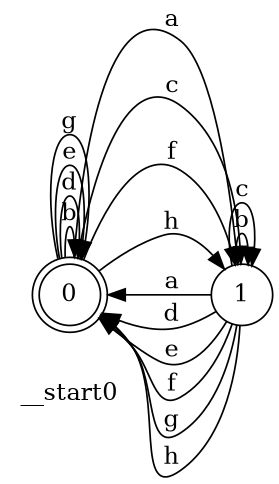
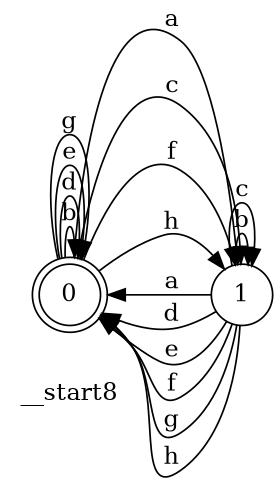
node "__start0": label "__start0" -> "__start8"
